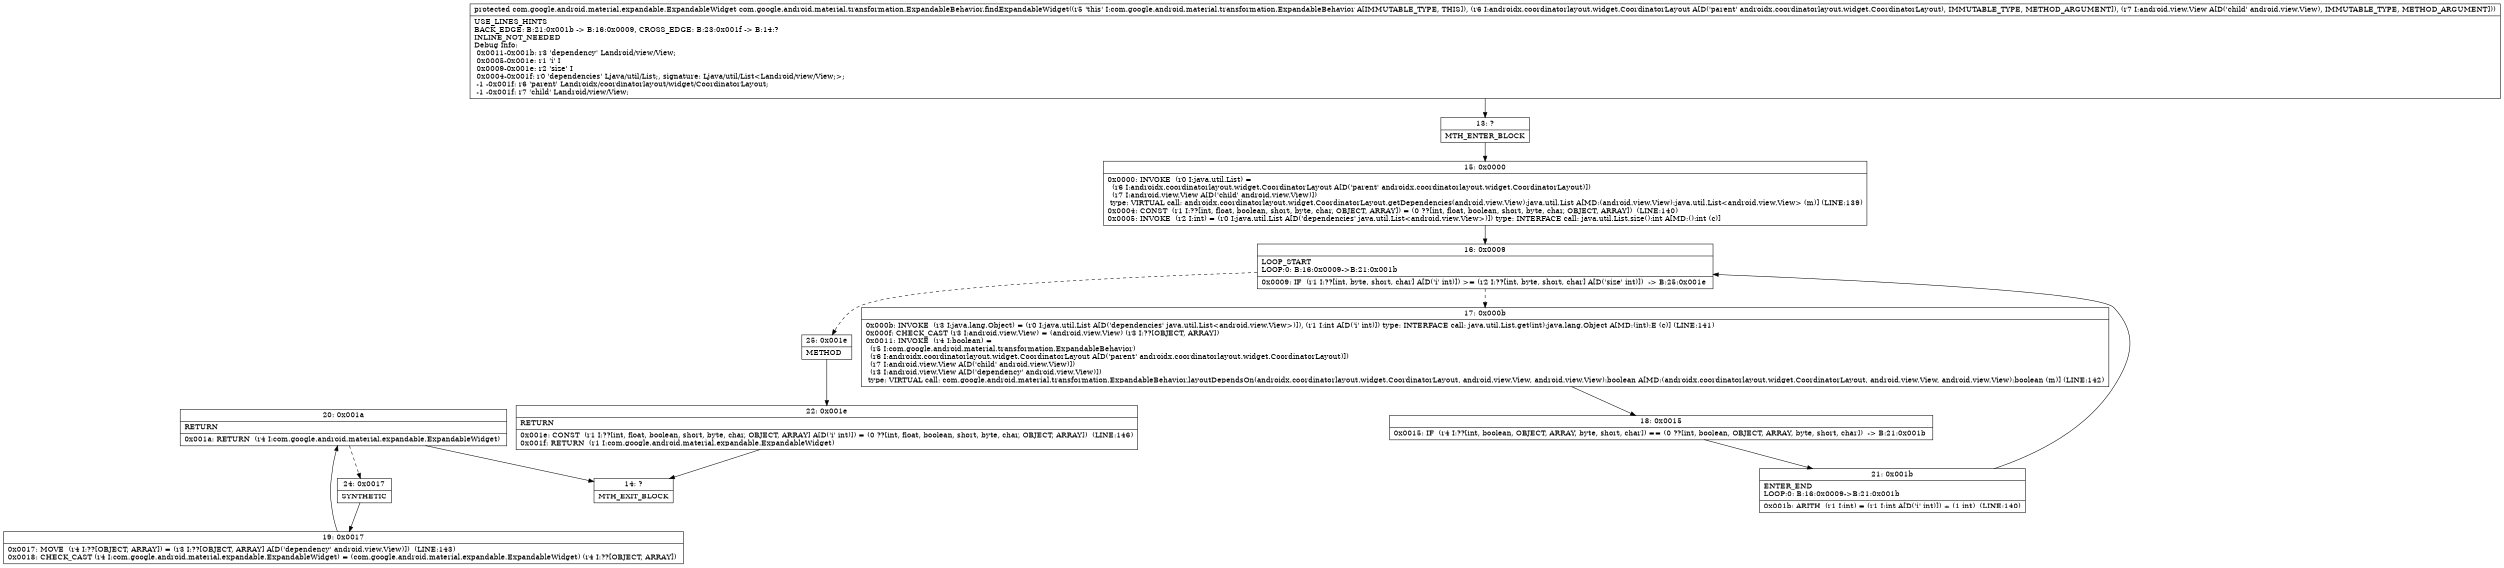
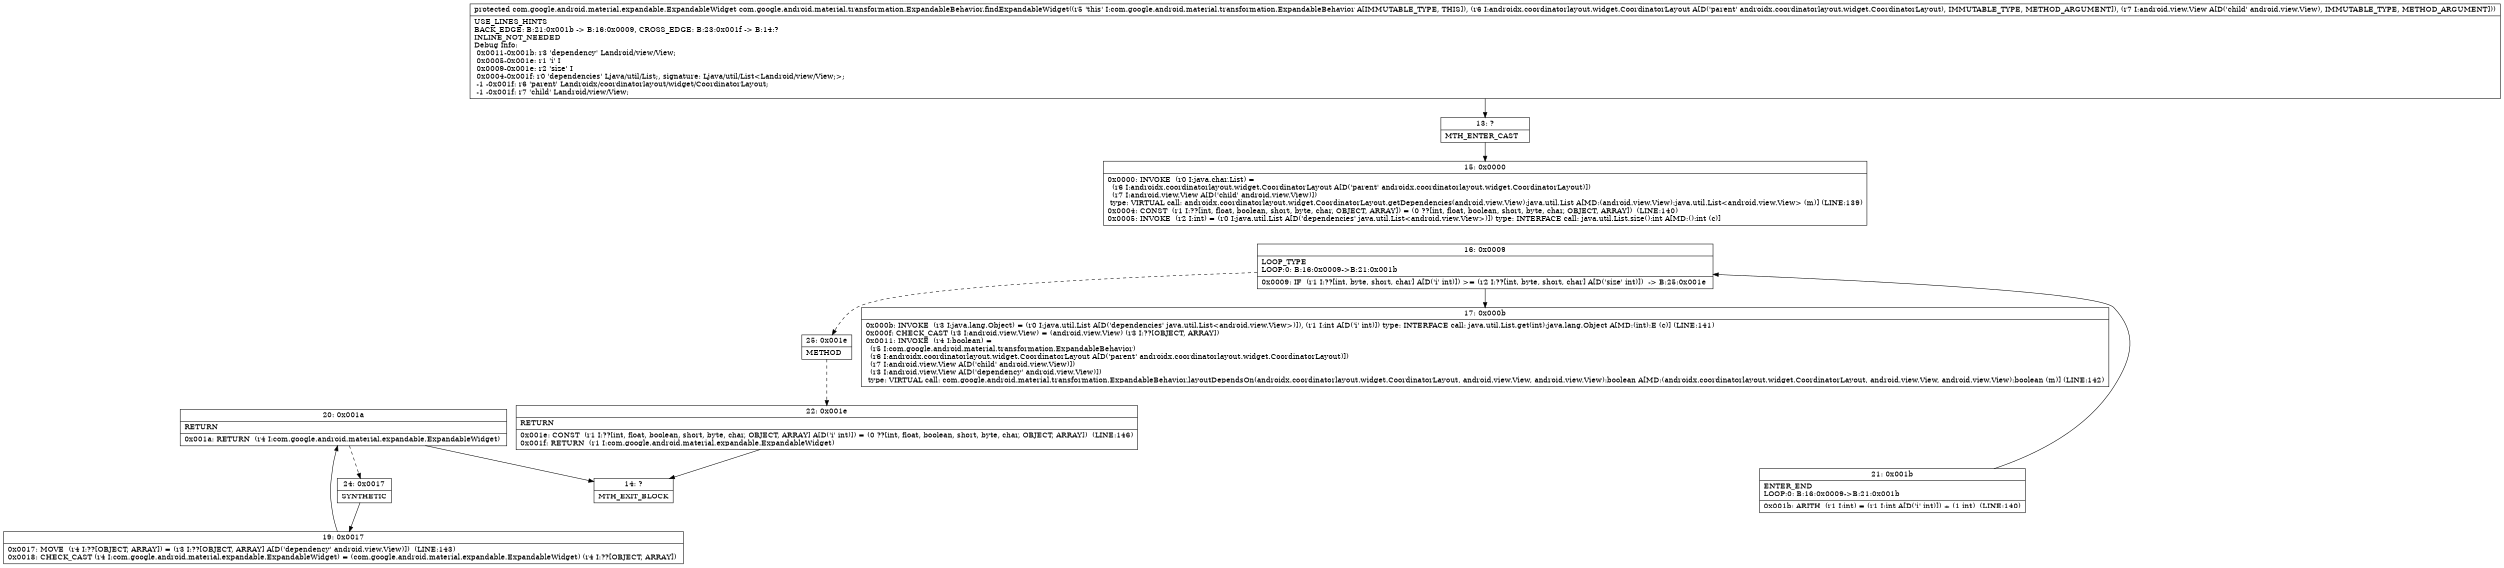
node "13: ?": text "MTH_ENTER_BLOCK" -> "MTH_ENTER_CAST"
node "15: 0x0000": text "0x0000: INVOKE  (r0 I:java.util.List) =" -> "0x0000: INVOKE  (r0 I:java.char.List) ="
edge "15: 0x0000" -> "16: 0x0009": removed
node "16: 0x0009": text "LOOP_START" -> "LOOP_TYPE"
edge "16: 0x0009" -> "17: 0x000b": style dashed -> solid
edge "25: 0x001e" -> "22: 0x001e": style solid -> dashed
node "18: 0x0015": removed
